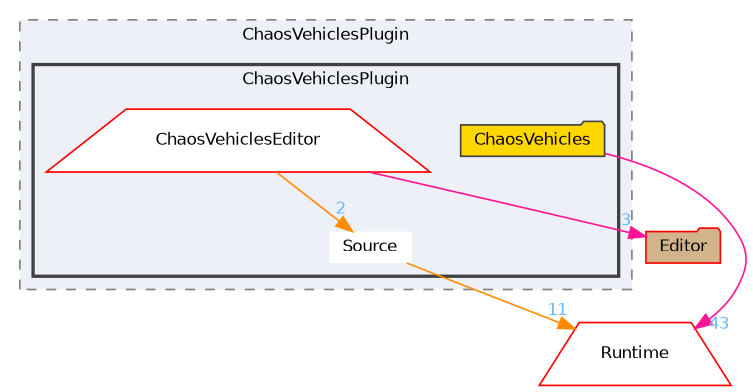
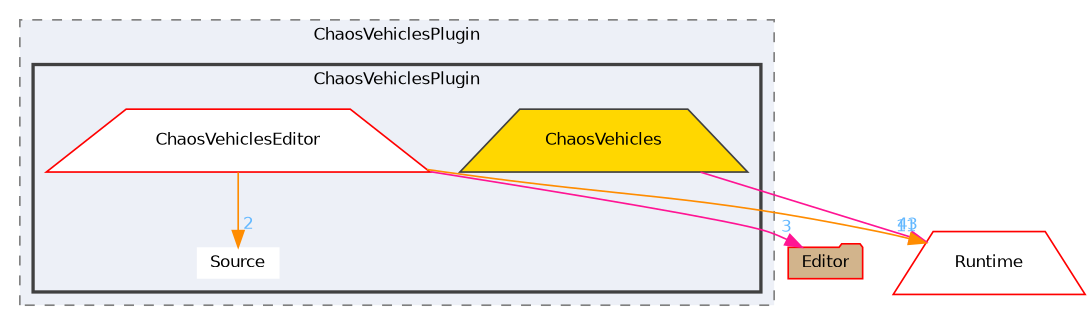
node "ChaosVehicles": shape folder -> trapezium
edge "Source" -> "Runtime": now "ChaosVehiclesEditor" -> "Runtime"
